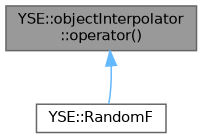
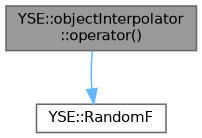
edge "YSE::RandomF" -> "YSE::objectInterpolator ::operator()": reversed
